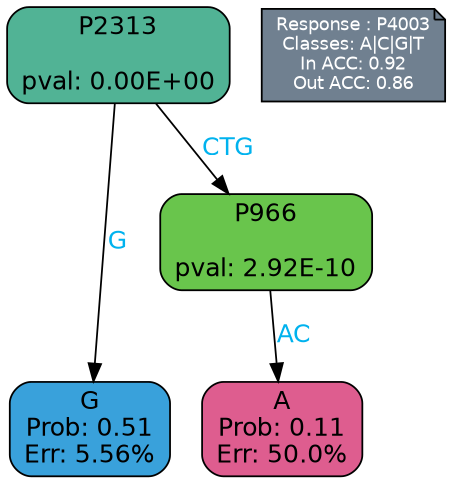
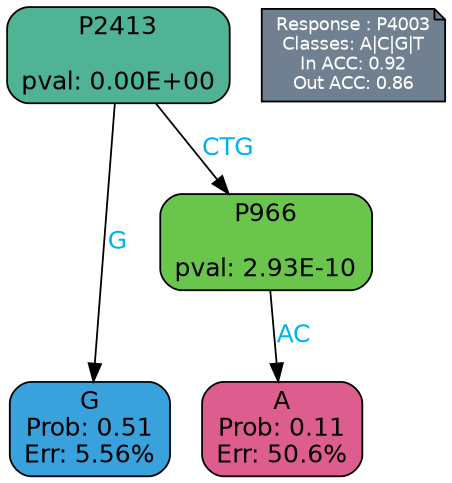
node "P2313 pval: 0.00E+00": label "P2313 pval: 0.00E+00" -> "P2413 pval: 0.00E+00"
node "P966 pval: 2.92E-10": label "P966 pval: 2.92E-10" -> "P966 pval: 2.93E-10"
node "A Prob: 0.11 Err: 50.0%": label "A Prob: 0.11 Err: 50.0%" -> "A Prob: 0.11 Err: 50.6%"
